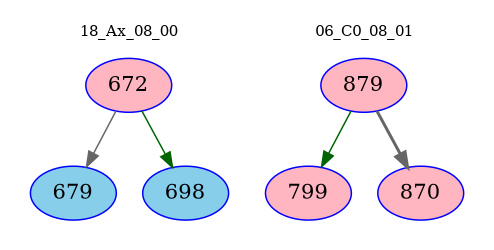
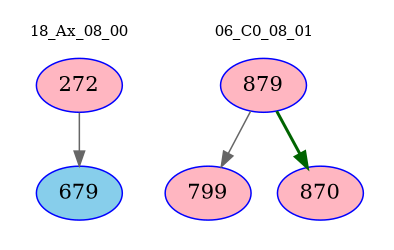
node "672": label "672" -> "272"
edge "879" -> "799": color darkgreen -> gray40
edge "879" -> "870": color gray40 -> darkgreen
node "698": removed
